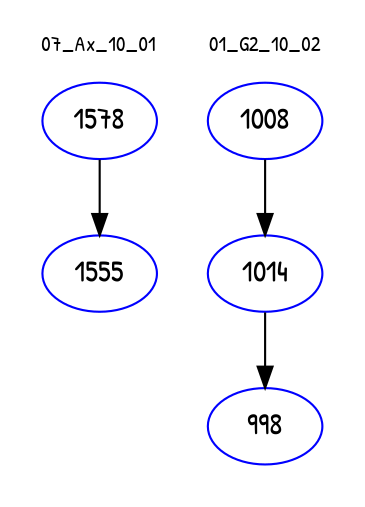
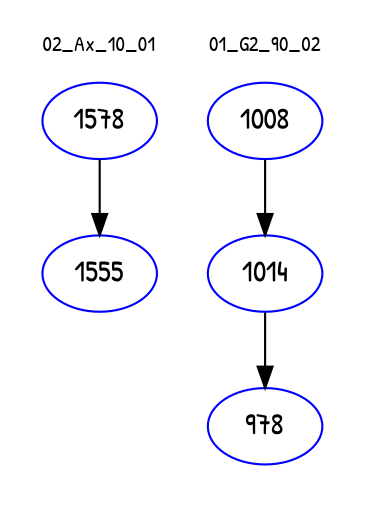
cluster "07_Ax_10_01": label "07_Ax_10_01" -> "02_Ax_10_01"
cluster "01_G2_10_02": label "01_G2_10_02" -> "01_G2_90_02"
node "998": label "998" -> "978"
